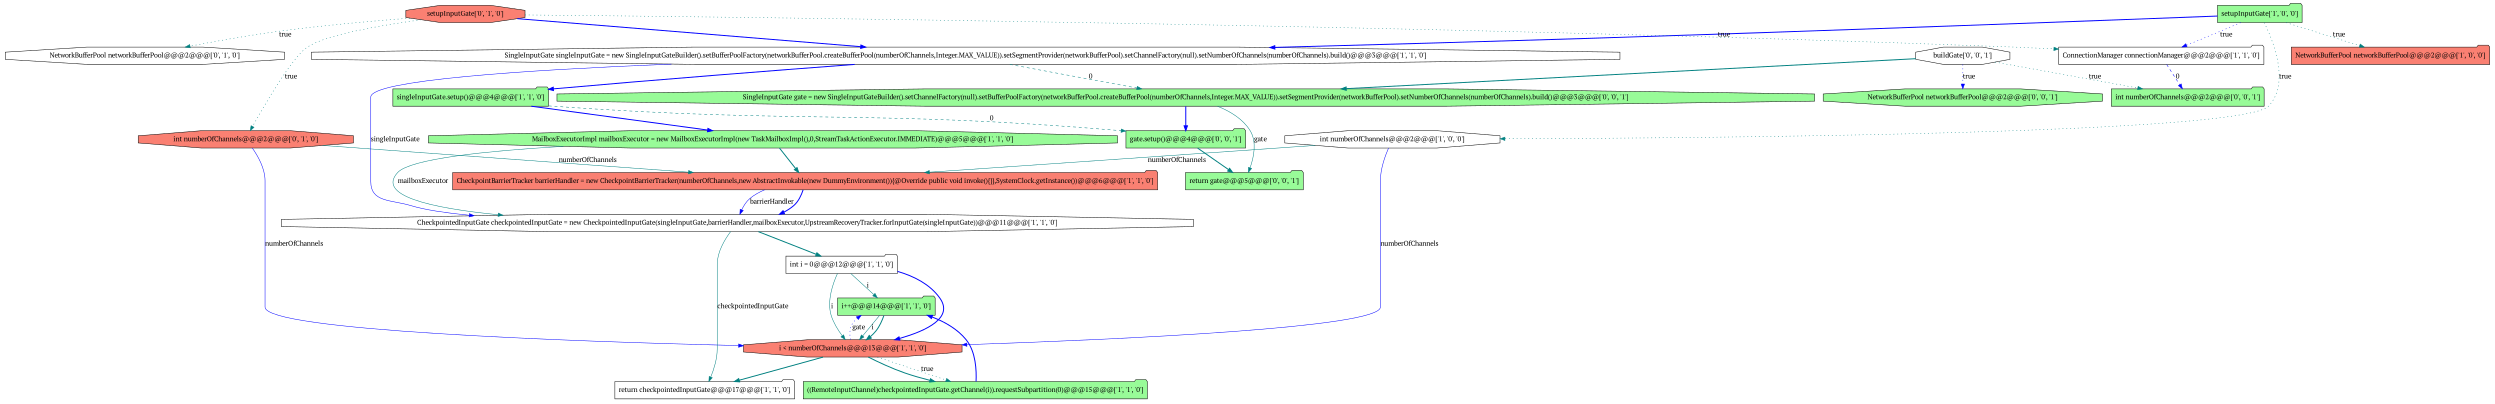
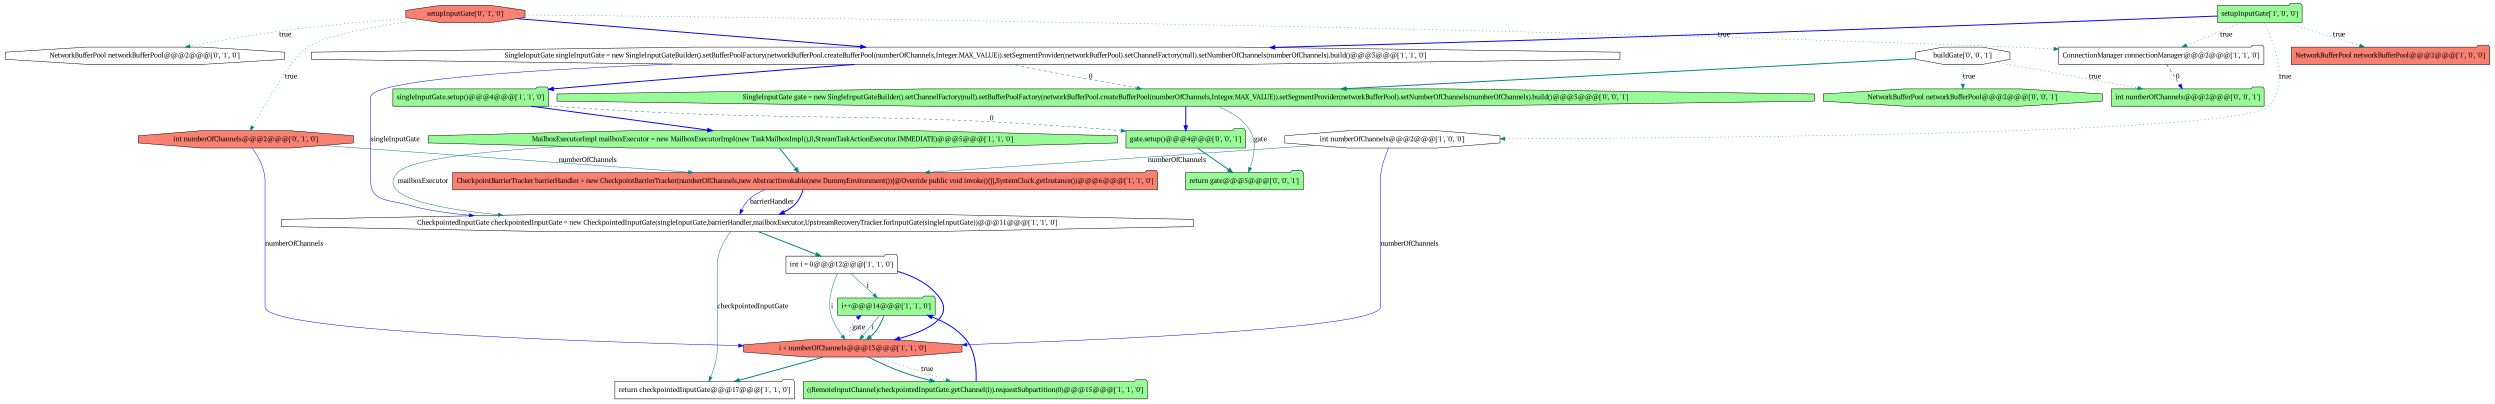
edge "setupInputGate['1', '0', '0']" -> "ConnectionManager connectionManager@@@2@@@['1', '1', '0']": color blue -> teal
edge "buildGate['0', '0', '1']" -> "NetworkBufferPool networkBufferPool@@@2@@@['0', '0', '1']": color blue -> teal
